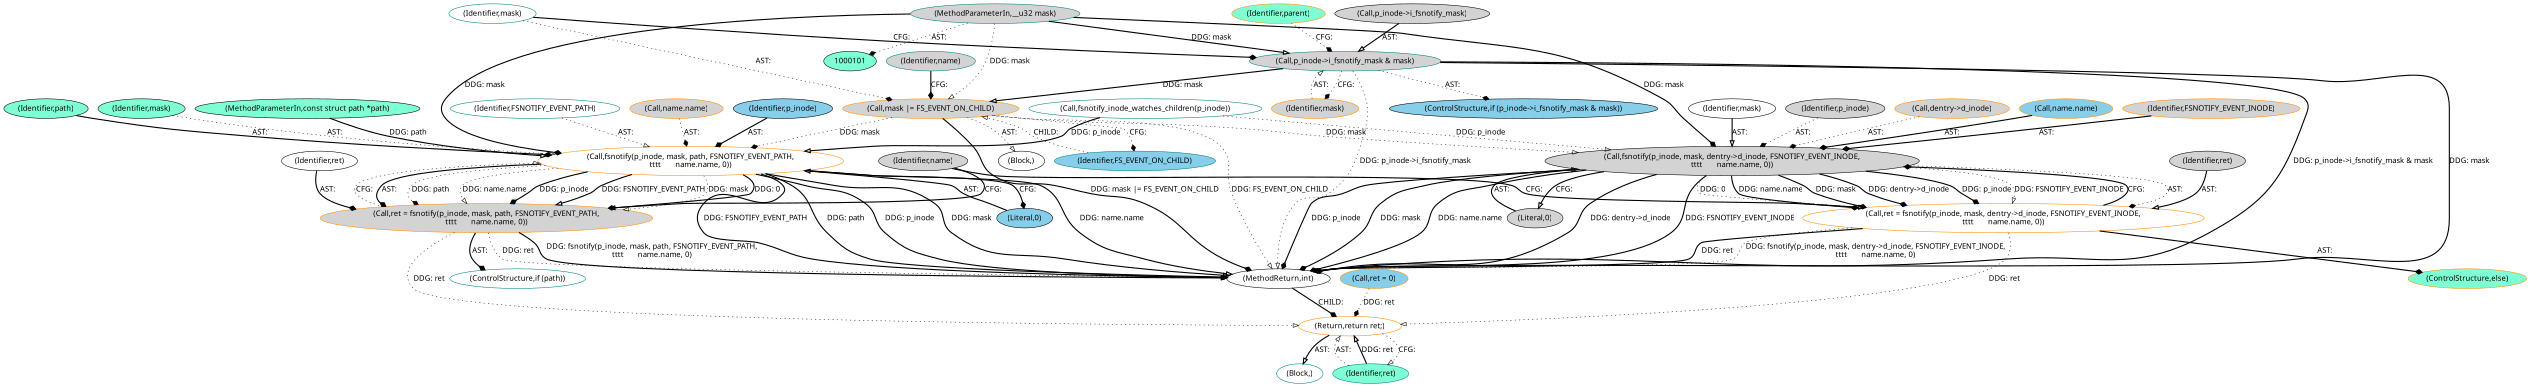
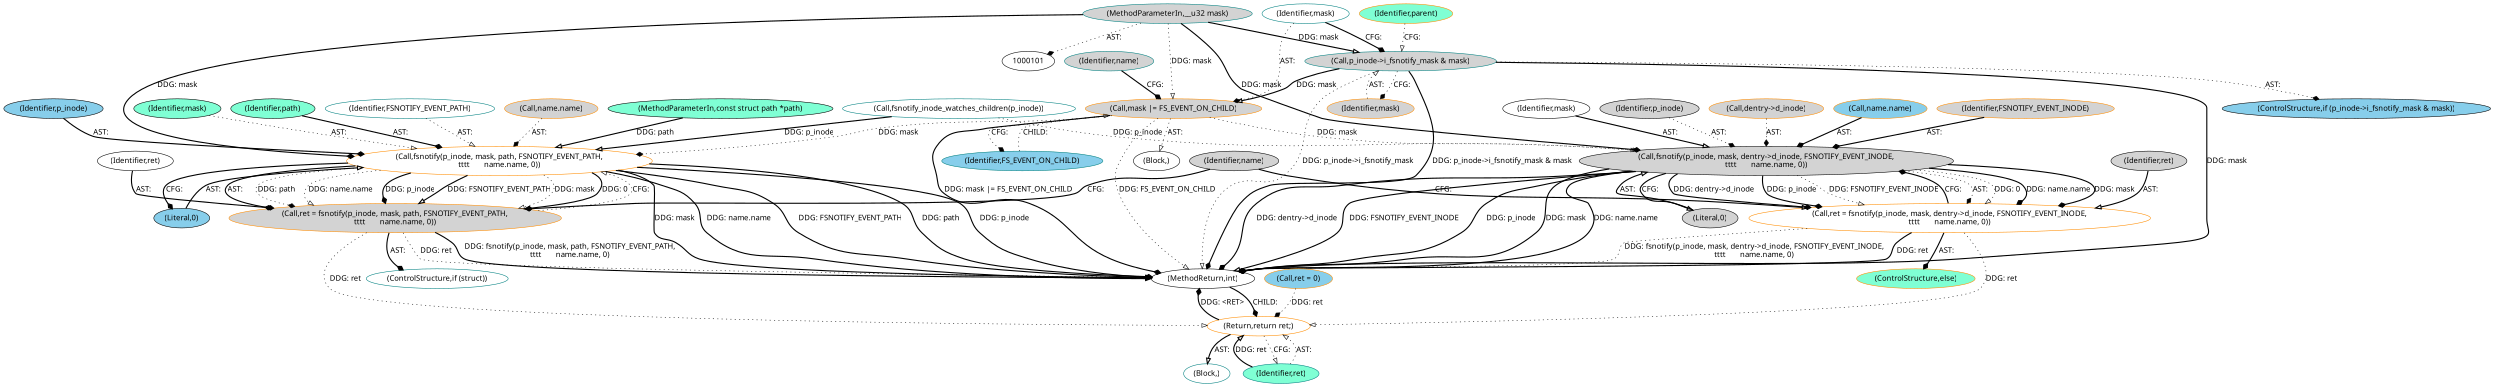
node "(Call,p_inode->i_fsnotify_mask)": removed
edge "(Identifier,parent)" -> "(Call,p_inode->i_fsnotify_mask & mask)": arrowhead diamond -> onormal
node "1000101": fillcolor aquamarine -> white
node "(ControlStructure,if (path))": label "(ControlStructure,if (path))" -> "(ControlStructure,if (struct))"
edge "(Return,return ret;)" -> "(MethodReturn,int)": added, label "DDG: <RET>"
